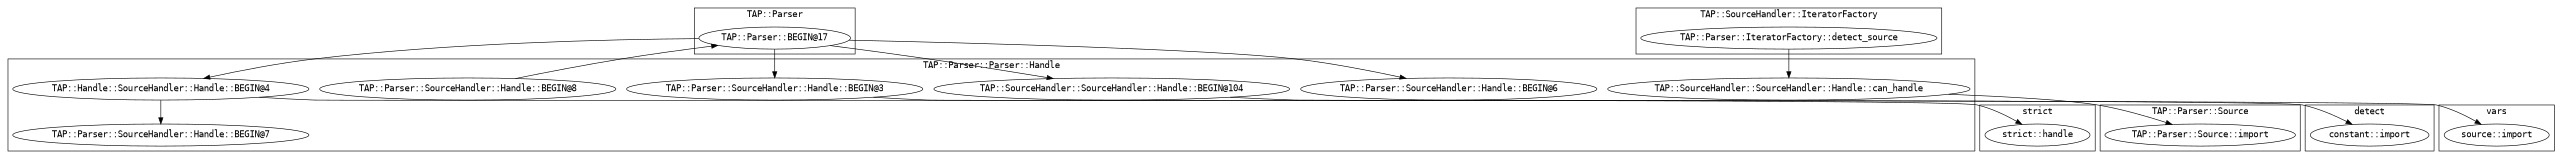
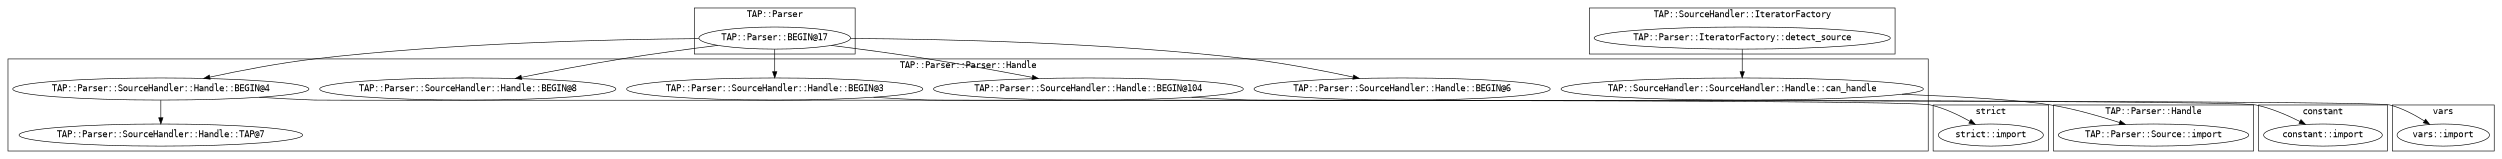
edge "TAP::Parser::SourceHandler::Handle::BEGIN@8" -> "TAP::Parser::BEGIN@17": reversed
node "TAP::Handle::SourceHandler::Handle::BEGIN@4": label "TAP::Handle::SourceHandler::Handle::BEGIN@4" -> "TAP::Parser::SourceHandler::Handle::BEGIN@4"
node "TAP::SourceHandler::SourceHandler::Handle::BEGIN@104": label "TAP::SourceHandler::SourceHandler::Handle::BEGIN@104" -> "TAP::Parser::SourceHandler::Handle::BEGIN@104"
cluster "TAP::Parser::Source": label "TAP::Parser::Source" -> "TAP::Parser::Handle"
cluster "detect": label "detect" -> "constant"
node "TAP::Parser::SourceHandler::Handle::BEGIN@7": label "TAP::Parser::SourceHandler::Handle::BEGIN@7" -> "TAP::Parser::SourceHandler::Handle::TAP@7"
node "strict::handle": label "strict::handle" -> "strict::import"
node "source::import": label "source::import" -> "vars::import"
